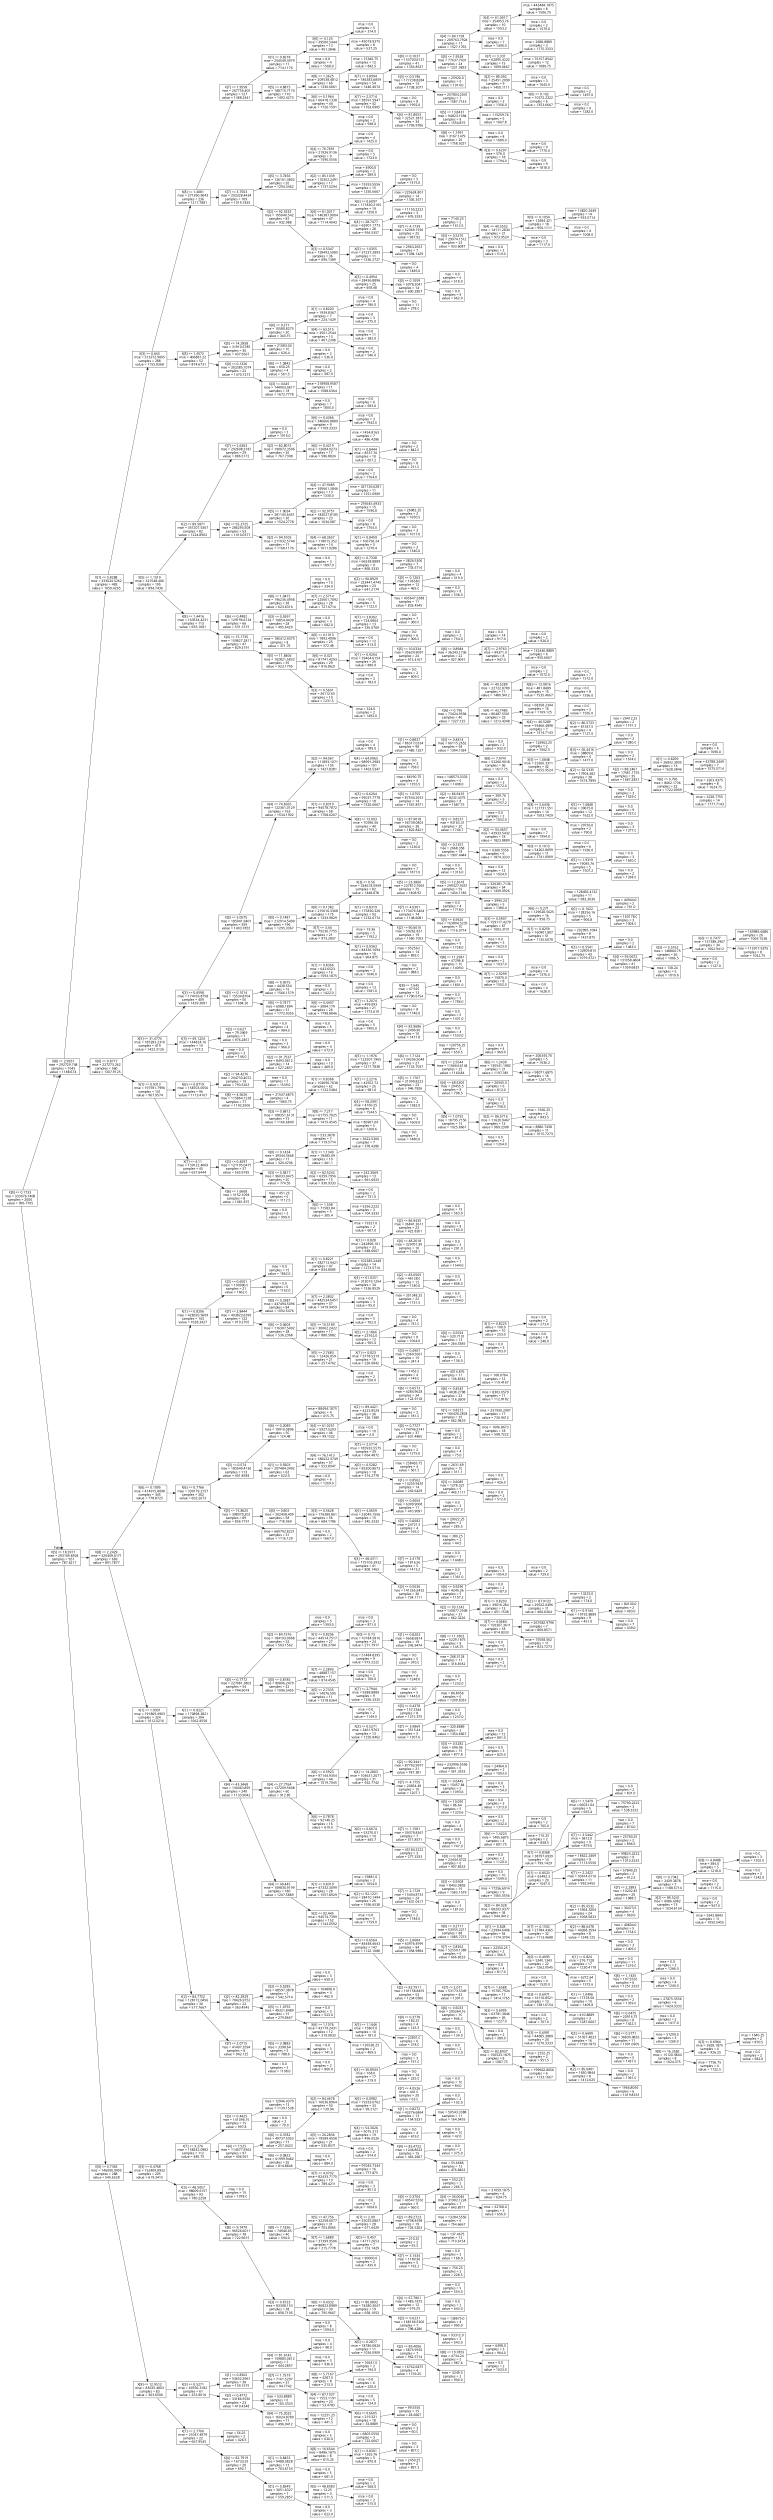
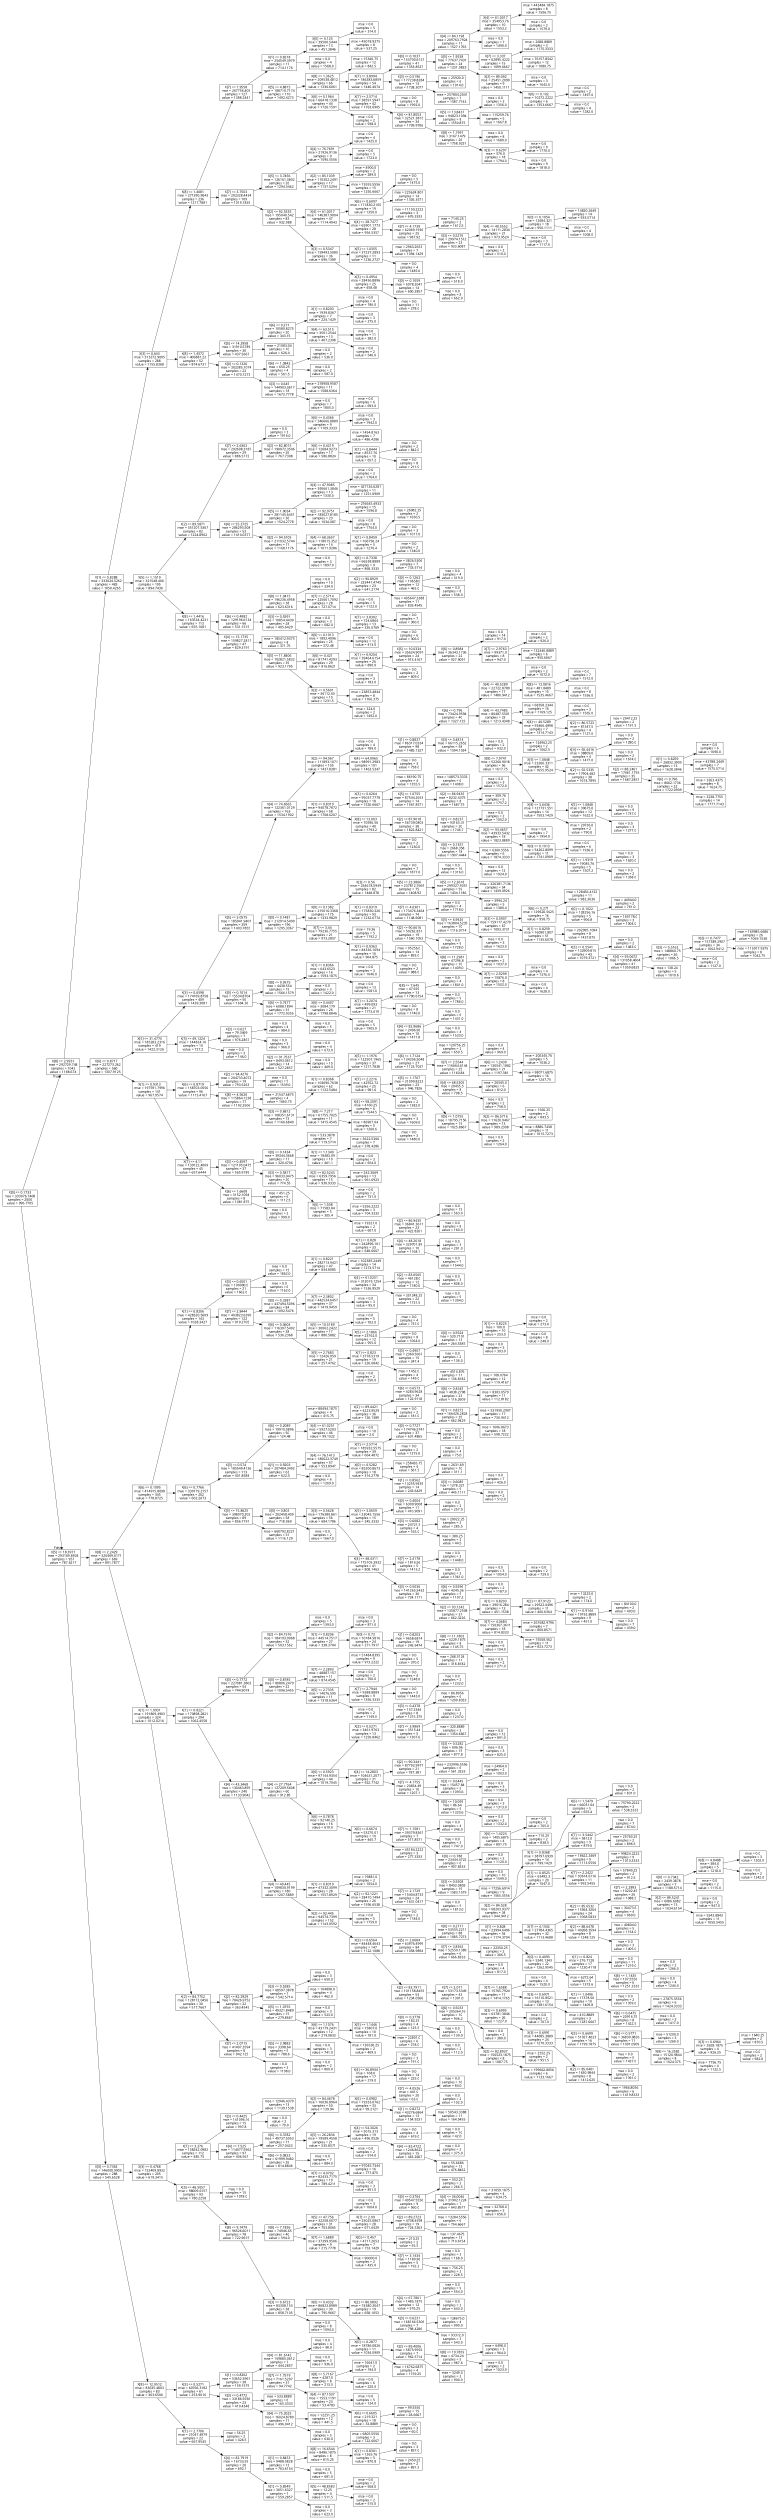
edge "X[7] <= 3.8302 mse = 724.6864 samples = 13 value = 335.0769" -> "mse = 0.0 samples = 6 value = 306.0": reversed
node "mse = 0.0 samples = 2 value = 754.0": removed
node "mse = 23853.4844 samples = 8 value = 1166.375": added
node "mse = 0.0 samples = 3 value = 1529.0": removed
node "mse = 0.0 samples = 3 value = 654.0": added
node "X[1] <= 0.8225 value = 100.0 samples = 10 value = 253.0": label "X[1] <= 0.8225 value = 100.0 samples = 10 value = 253.0" -> "X[1] <= 0.8225 mse = 100.0 samples = 10 value = 253.0"
edge "X[0] <= 0.4004 mse = 6309.9008 samples = 11 value = 410.9091" -> "mse = 0.0 samples = 2 value = 257.0": reversed
edge "X[1] <= 0.824 mse = 276.7128 samples = 17 value = 1230.4118" -> "X[6] <= 1.1435 mse = 107.5556 samples = 6 value = 1251.3333": now "mse = 6272.64 samples = 5 value = 1373.6" -> "X[6] <= 1.1435 mse = 107.5556 samples = 6 value = 1251.3333"
edge "X[7] <= 2.071 mse = 53173.5349 samples = 43 value = 1301.0" -> "X[3] <= 0.6995 mse = 63781.3846 samples = 26 value = 1227.0": removed
edge "X[5] <= 1.1446 mse = 15807.0 samples = 10 value = 181.0" -> "mse = 0.0 samples = 3 value = 191.0": now "X[5] <= 1.1446 mse = 15807.0 samples = 10 value = 181.0" -> "X[0] <= 0.3778 mse = 182.25 samples = 4 value = 125.5"
